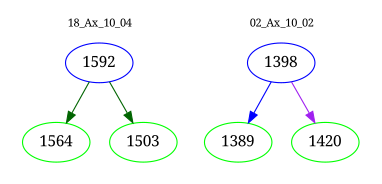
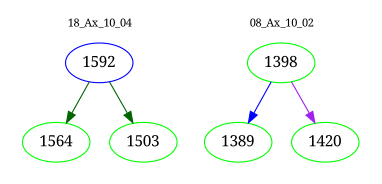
cluster "02_Ax_10_02": label "02_Ax_10_02" -> "08_Ax_10_02"
node "1398": color blue -> green
